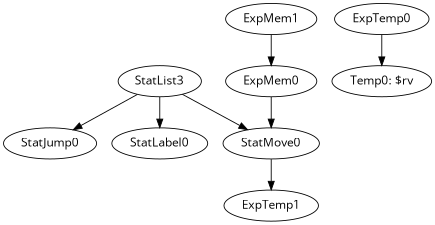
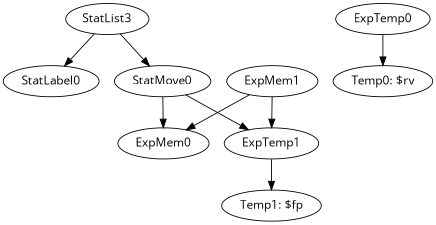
edge "ExpMem0" -> "StatMove0": reversed
edge "ExpMem1" -> "ExpTemp1": added
node "StatJump0": removed
node "Temp1: $fp": added
